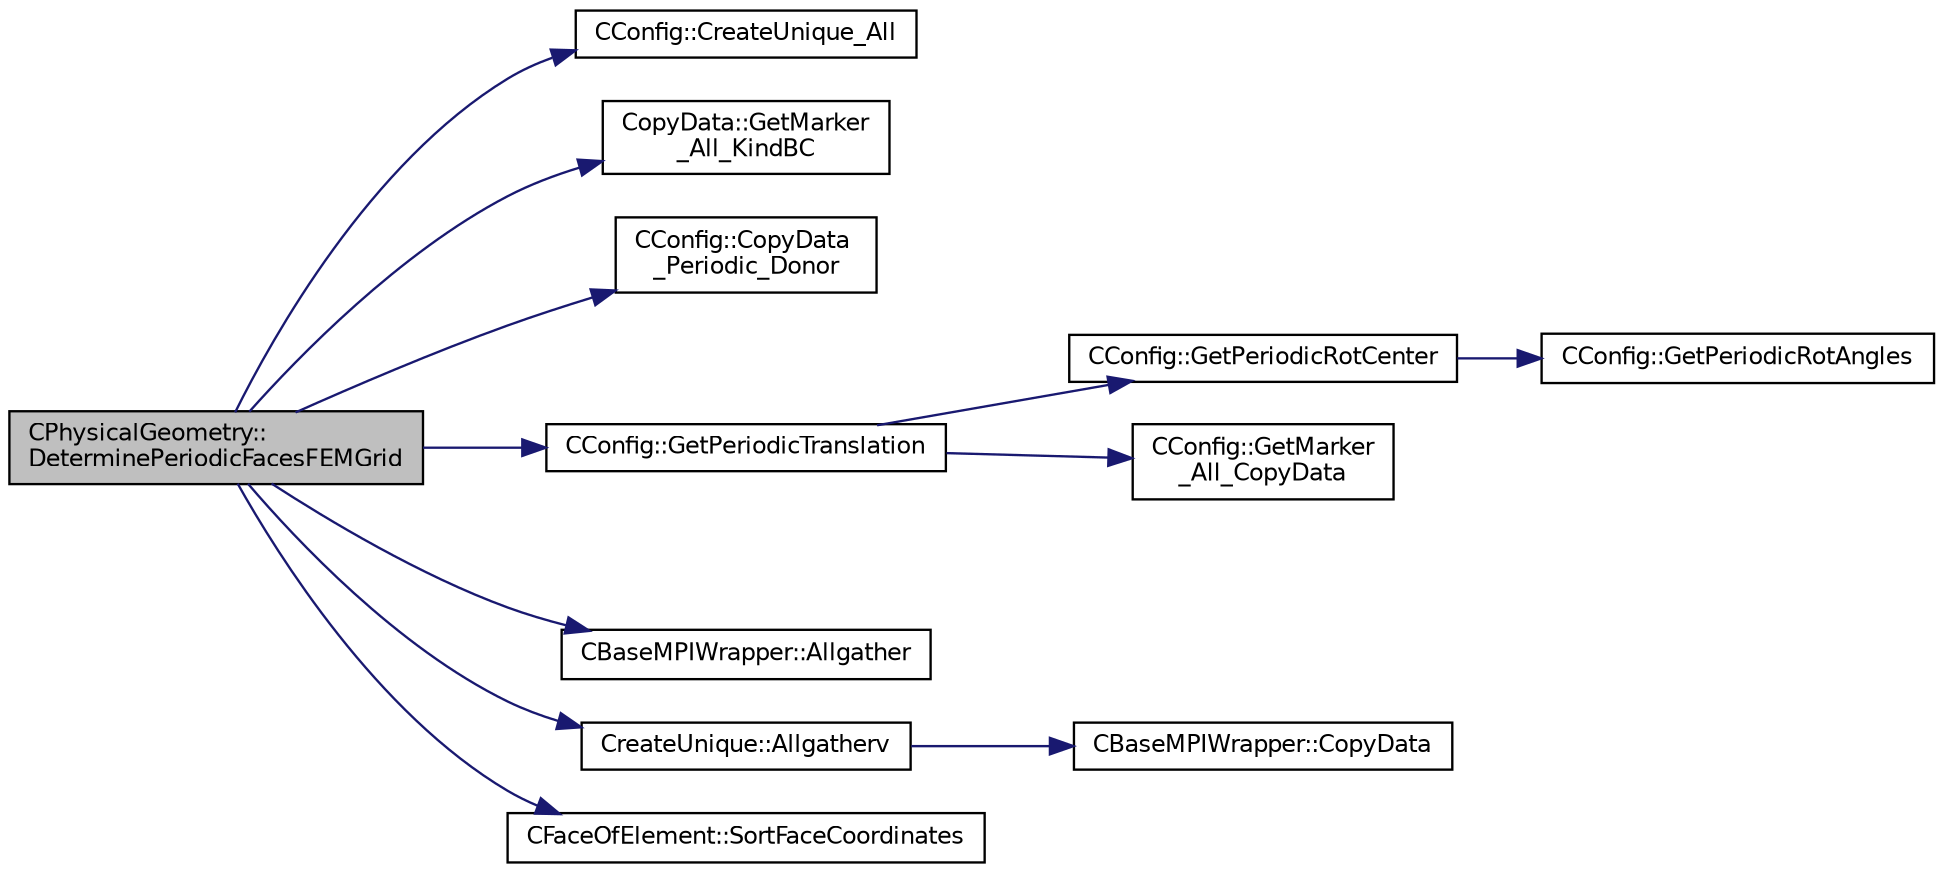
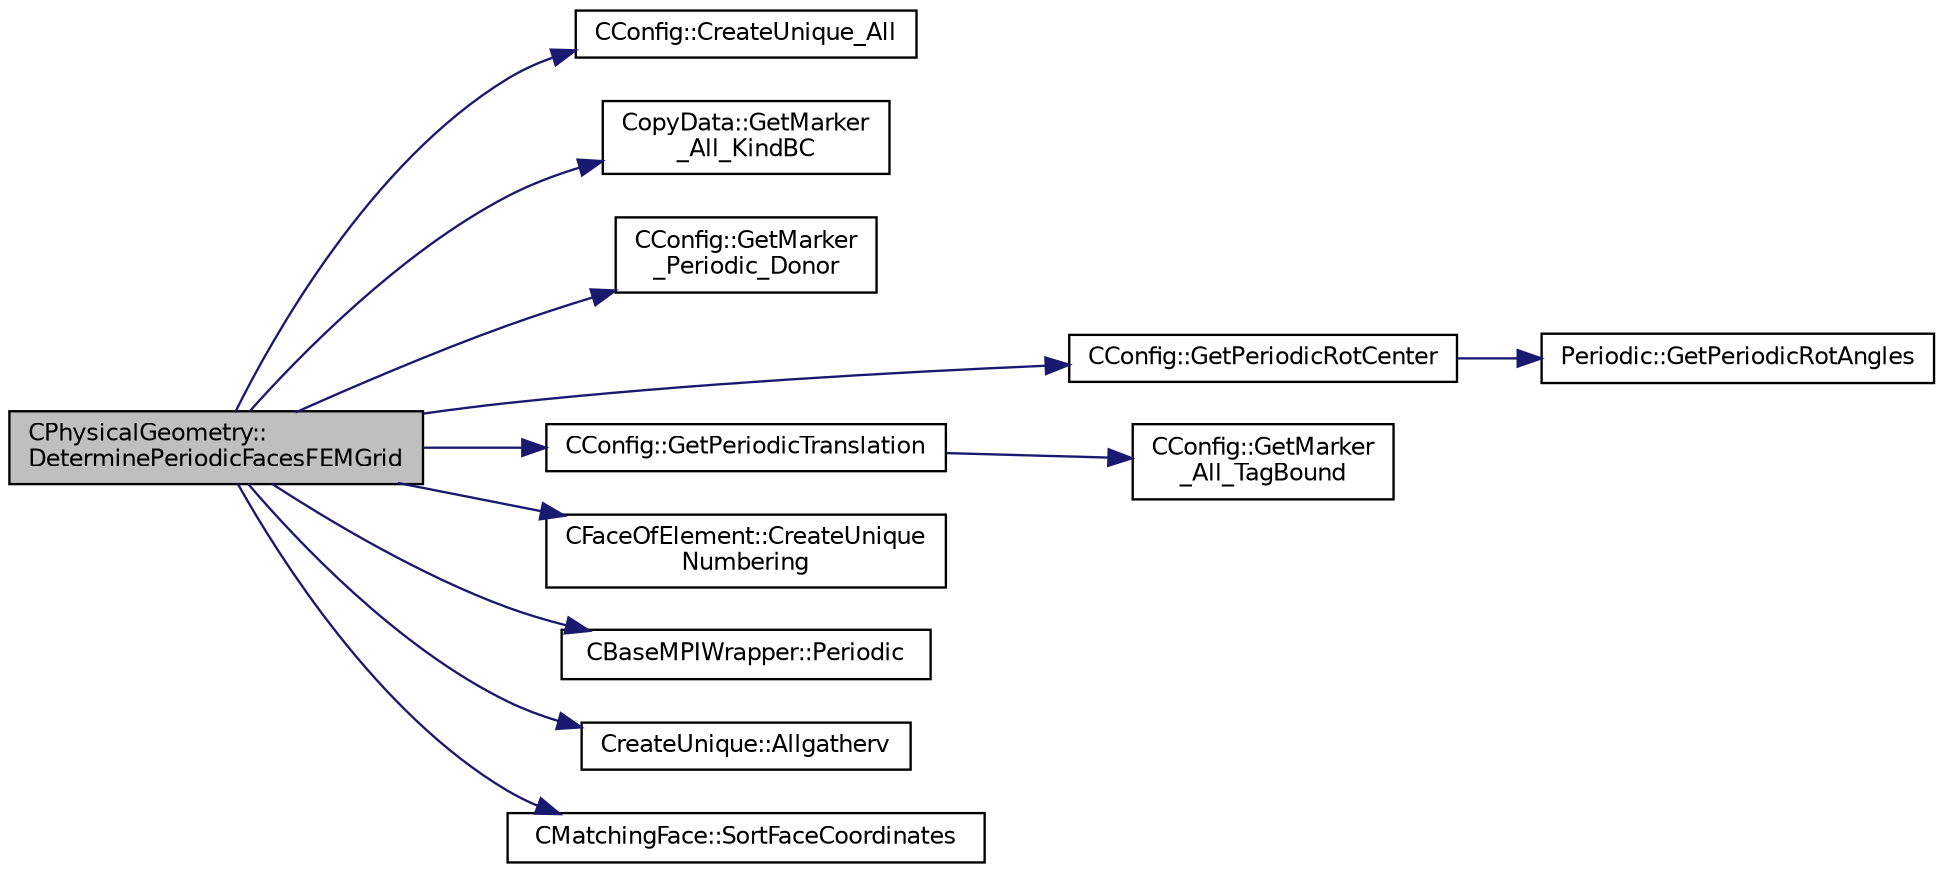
node "CConfig::CopyData _Periodic_Donor": label "CConfig::CopyData _Periodic_Donor" -> "CConfig::GetMarker _Periodic_Donor"
node "CConfig::GetPeriodicRotAngles": label "CConfig::GetPeriodicRotAngles" -> "Periodic::GetPeriodicRotAngles"
edge "CConfig::GetPeriodicTranslation" -> "CConfig::GetPeriodicRotCenter": now "CPhysicalGeometry:: DeterminePeriodicFacesFEMGrid" -> "CConfig::GetPeriodicRotCenter"
node "CConfig::GetMarker _All_CopyData": label "CConfig::GetMarker _All_CopyData" -> "CConfig::GetMarker _All_TagBound"
node "CFaceOfElement::CreateUnique Numbering": added
node "CBaseMPIWrapper::Allgather": label "CBaseMPIWrapper::Allgather" -> "CBaseMPIWrapper::Periodic"
node "CBaseMPIWrapper::CopyData": removed
node "CFaceOfElement::SortFaceCoordinates": label "CFaceOfElement::SortFaceCoordinates" -> "CMatchingFace::SortFaceCoordinates"
